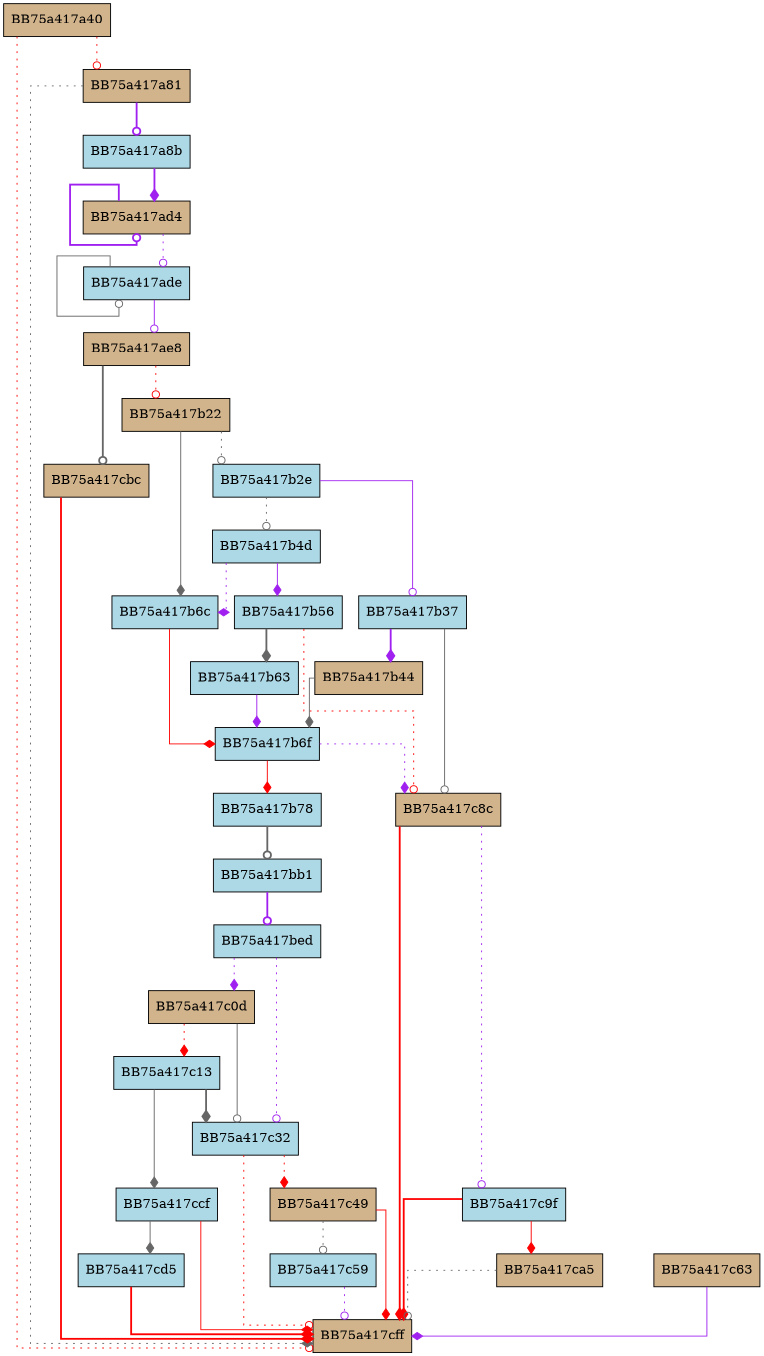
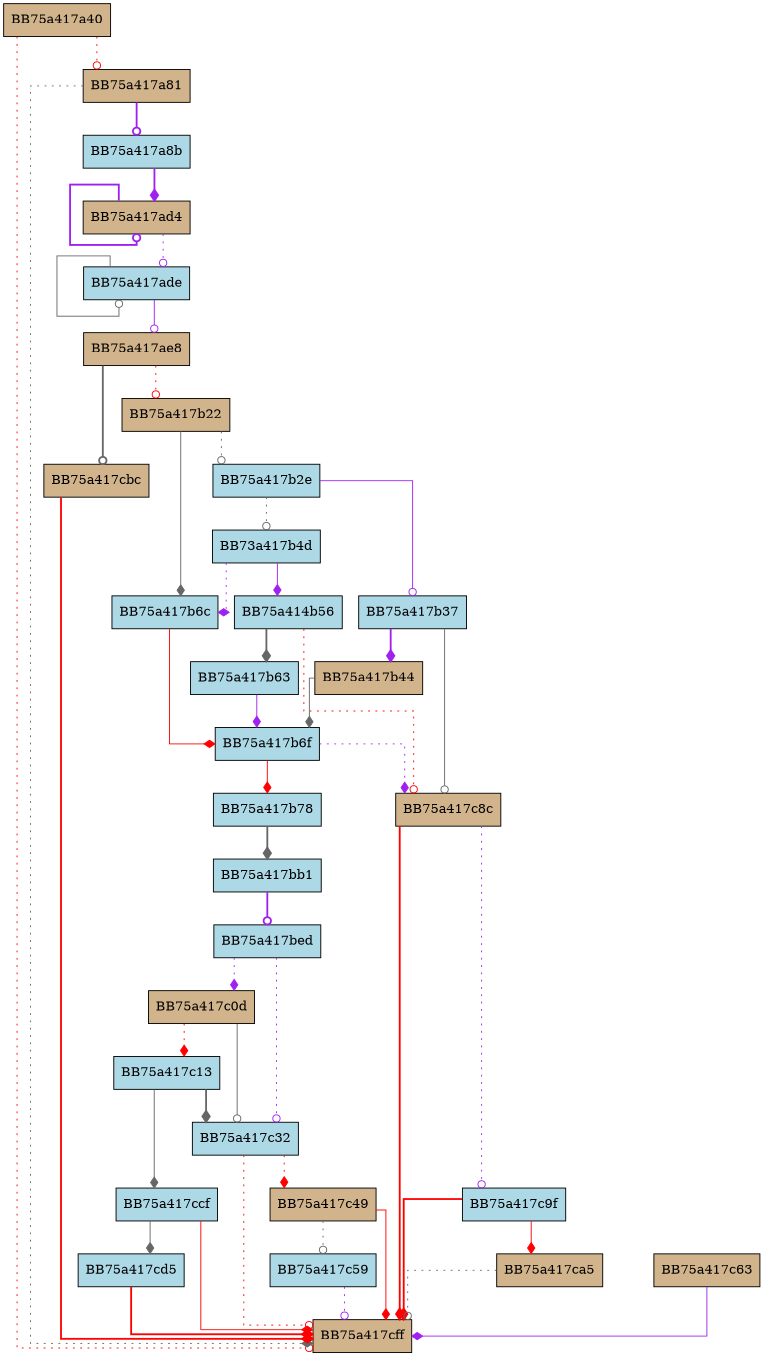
node "BB75a417b4d": label "BB75a417b4d" -> "BB73a417b4d"
node "BB75a417b56": label "BB75a417b56" -> "BB75a414b56"
edge "BB75a417b78" -> "BB75a417bb1": arrowhead odot -> diamond
